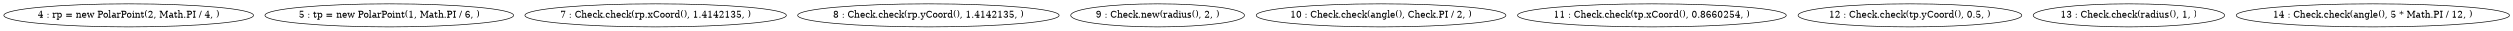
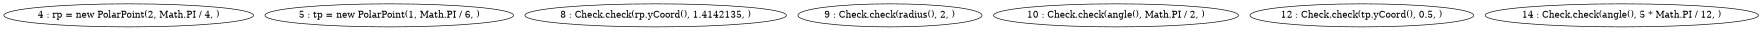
node "7 : Check.check(rp.xCoord(), 1.4142135, )": removed
node "9 : Check.new(radius(), 2, )": label "9 : Check.new(radius(), 2, )" -> "9 : Check.check(radius(), 2, )"
node "10 : Check.check(angle(), Check.PI / 2, )": label "10 : Check.check(angle(), Check.PI / 2, )" -> "10 : Check.check(angle(), Math.PI / 2, )"
node "11 : Check.check(tp.xCoord(), 0.8660254, )": removed
node "13 : Check.check(radius(), 1, )": removed
